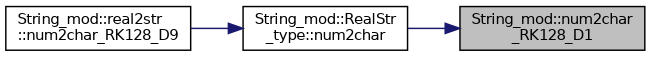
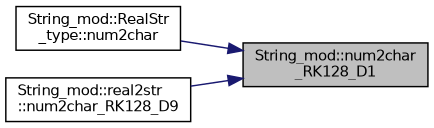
edge "String_mod::real2str ::num2char_RK128_D9" -> "String_mod::RealStr _type::num2char": now "String_mod::real2str ::num2char_RK128_D9" -> "String_mod::num2char _RK128_D1"
